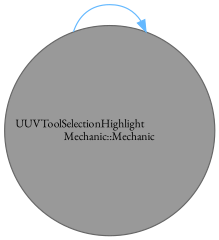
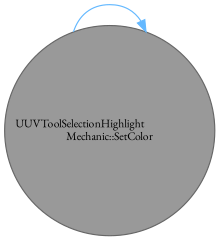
node "UUVToolSelectionHighlight Mechanic::Mechanic": label "UUVToolSelectionHighlight Mechanic::Mechanic" -> "UUVToolSelectionHighlight Mechanic::SetColor"
